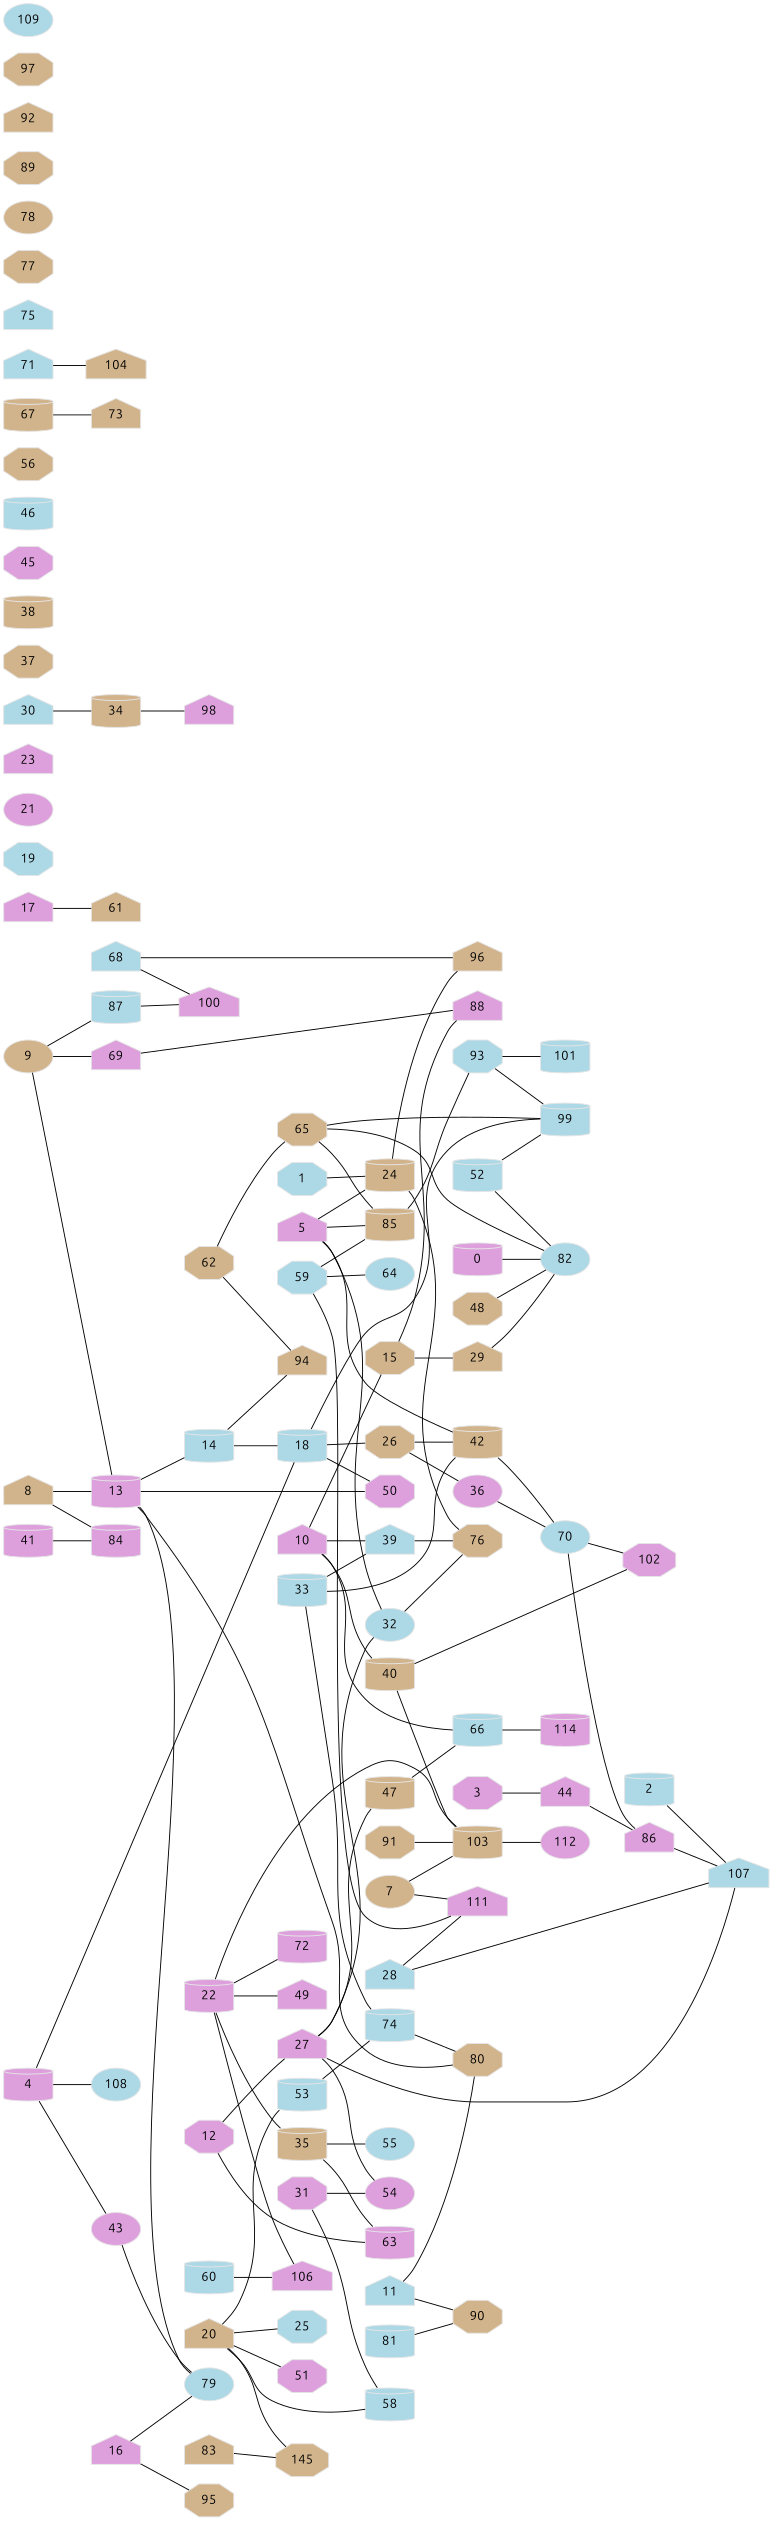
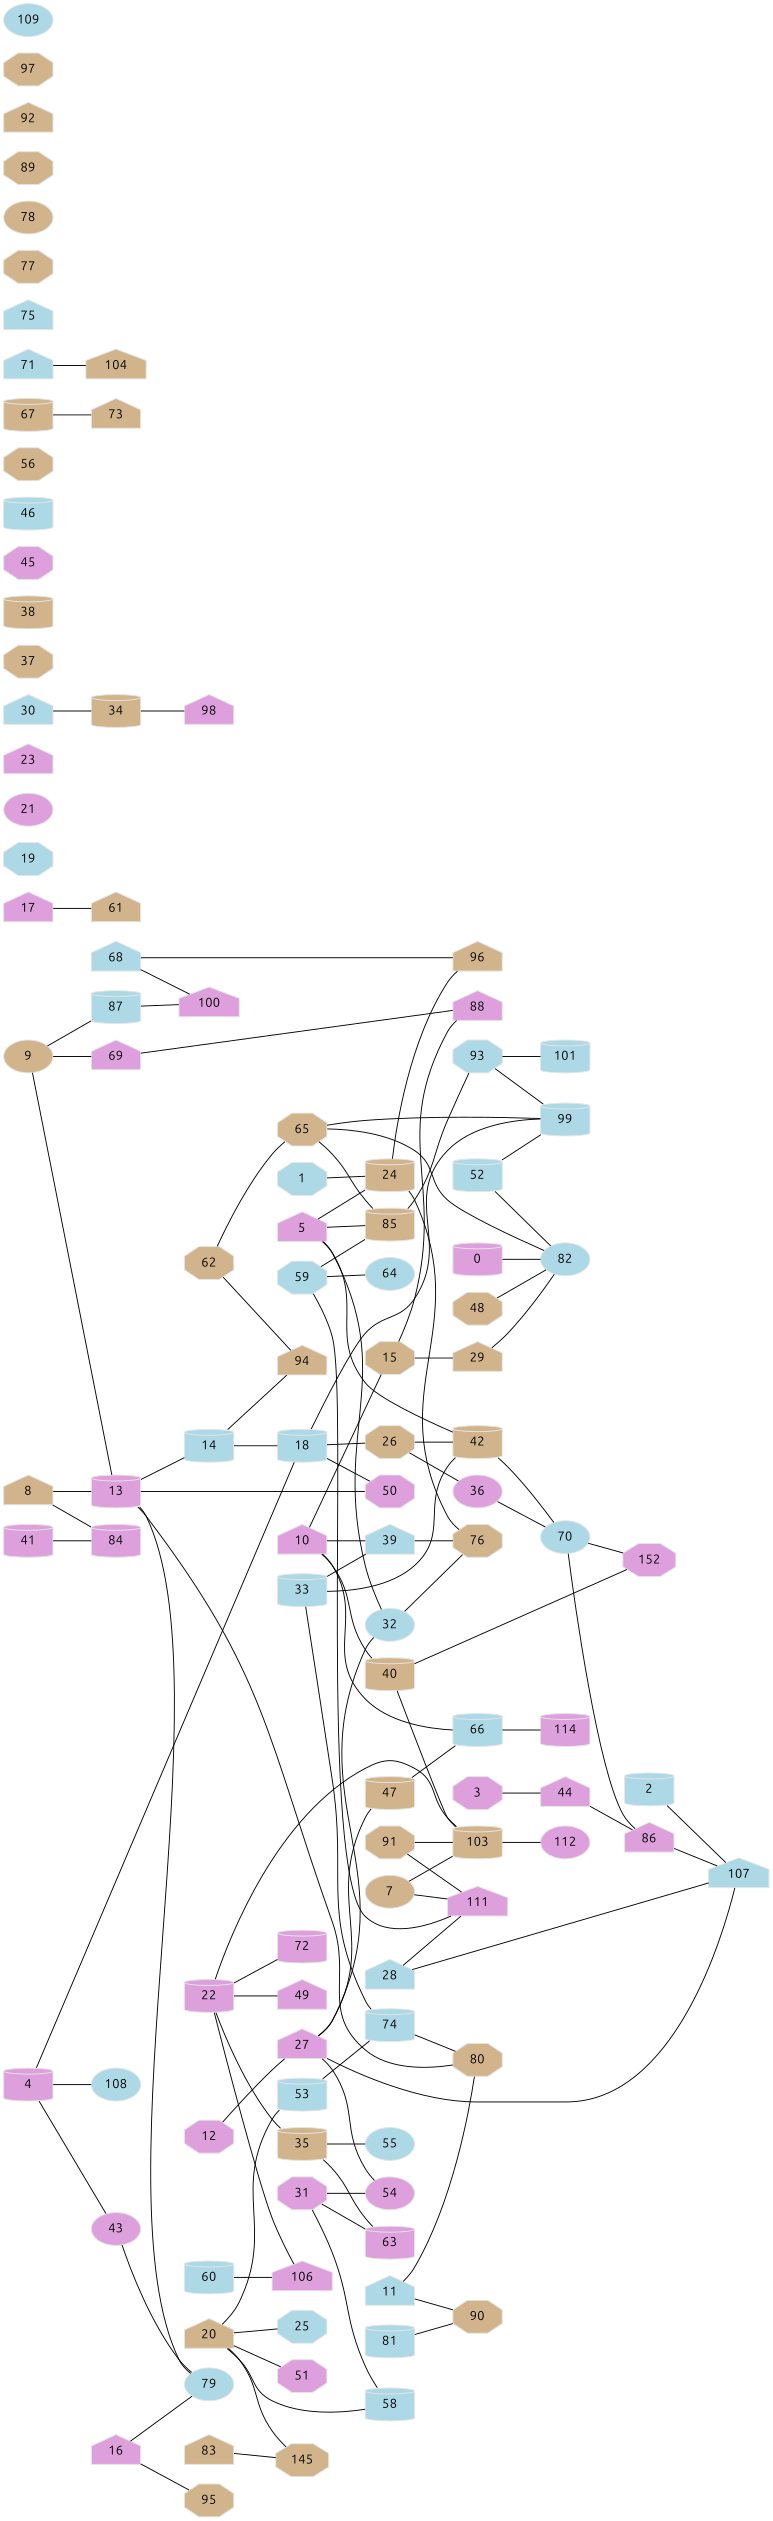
node "102": label "102" -> "152"
edge "91" -- "111": added
edge "12" -- "63": now "31" -- "63"
